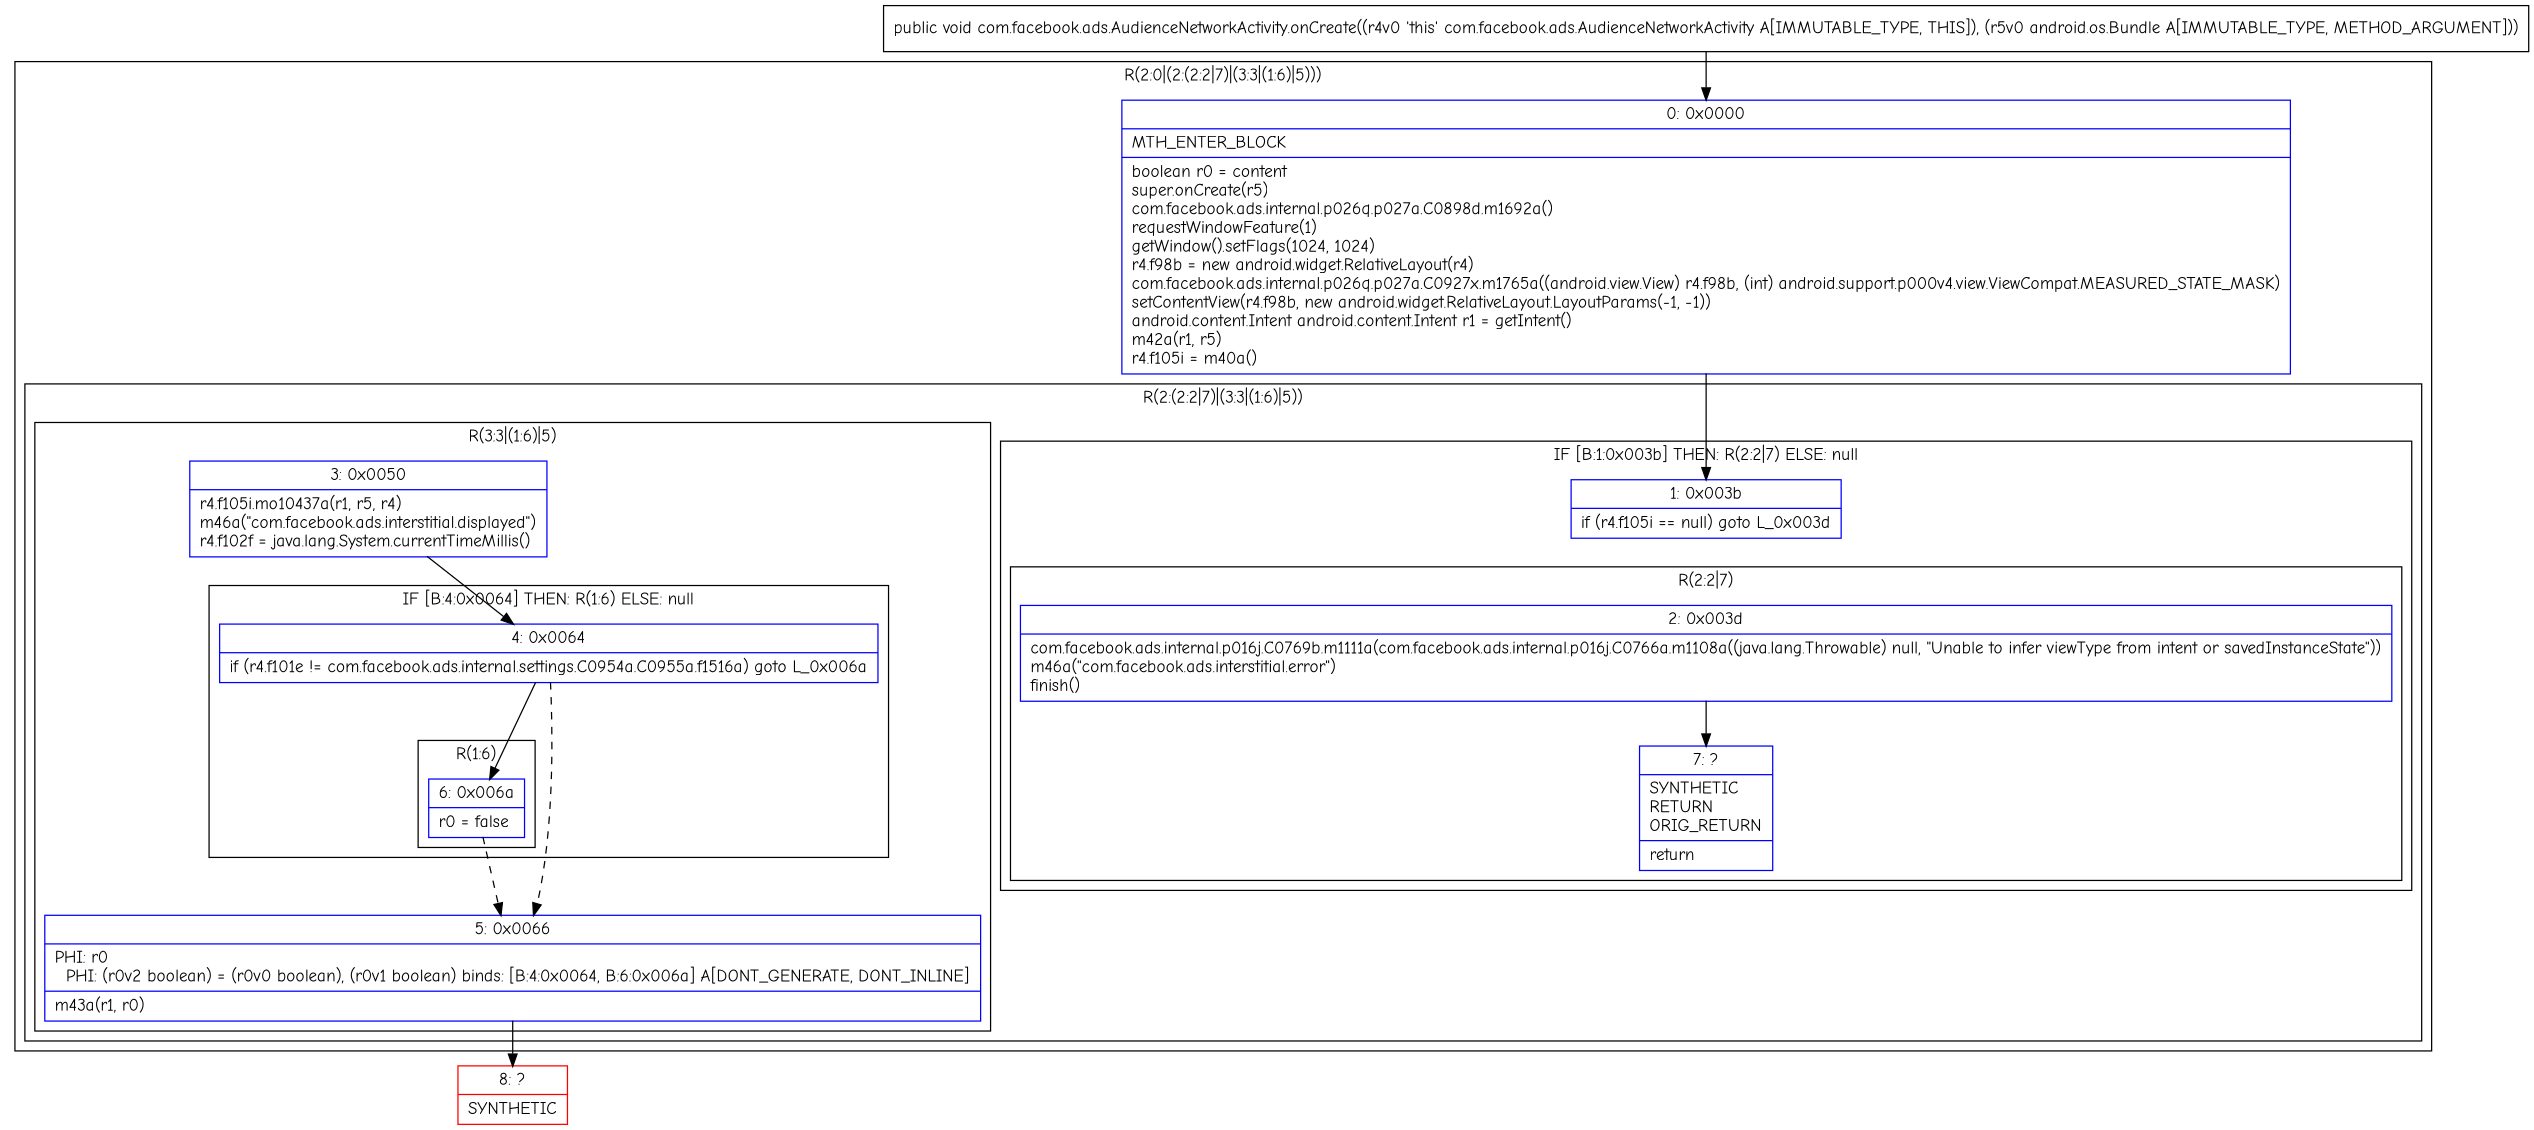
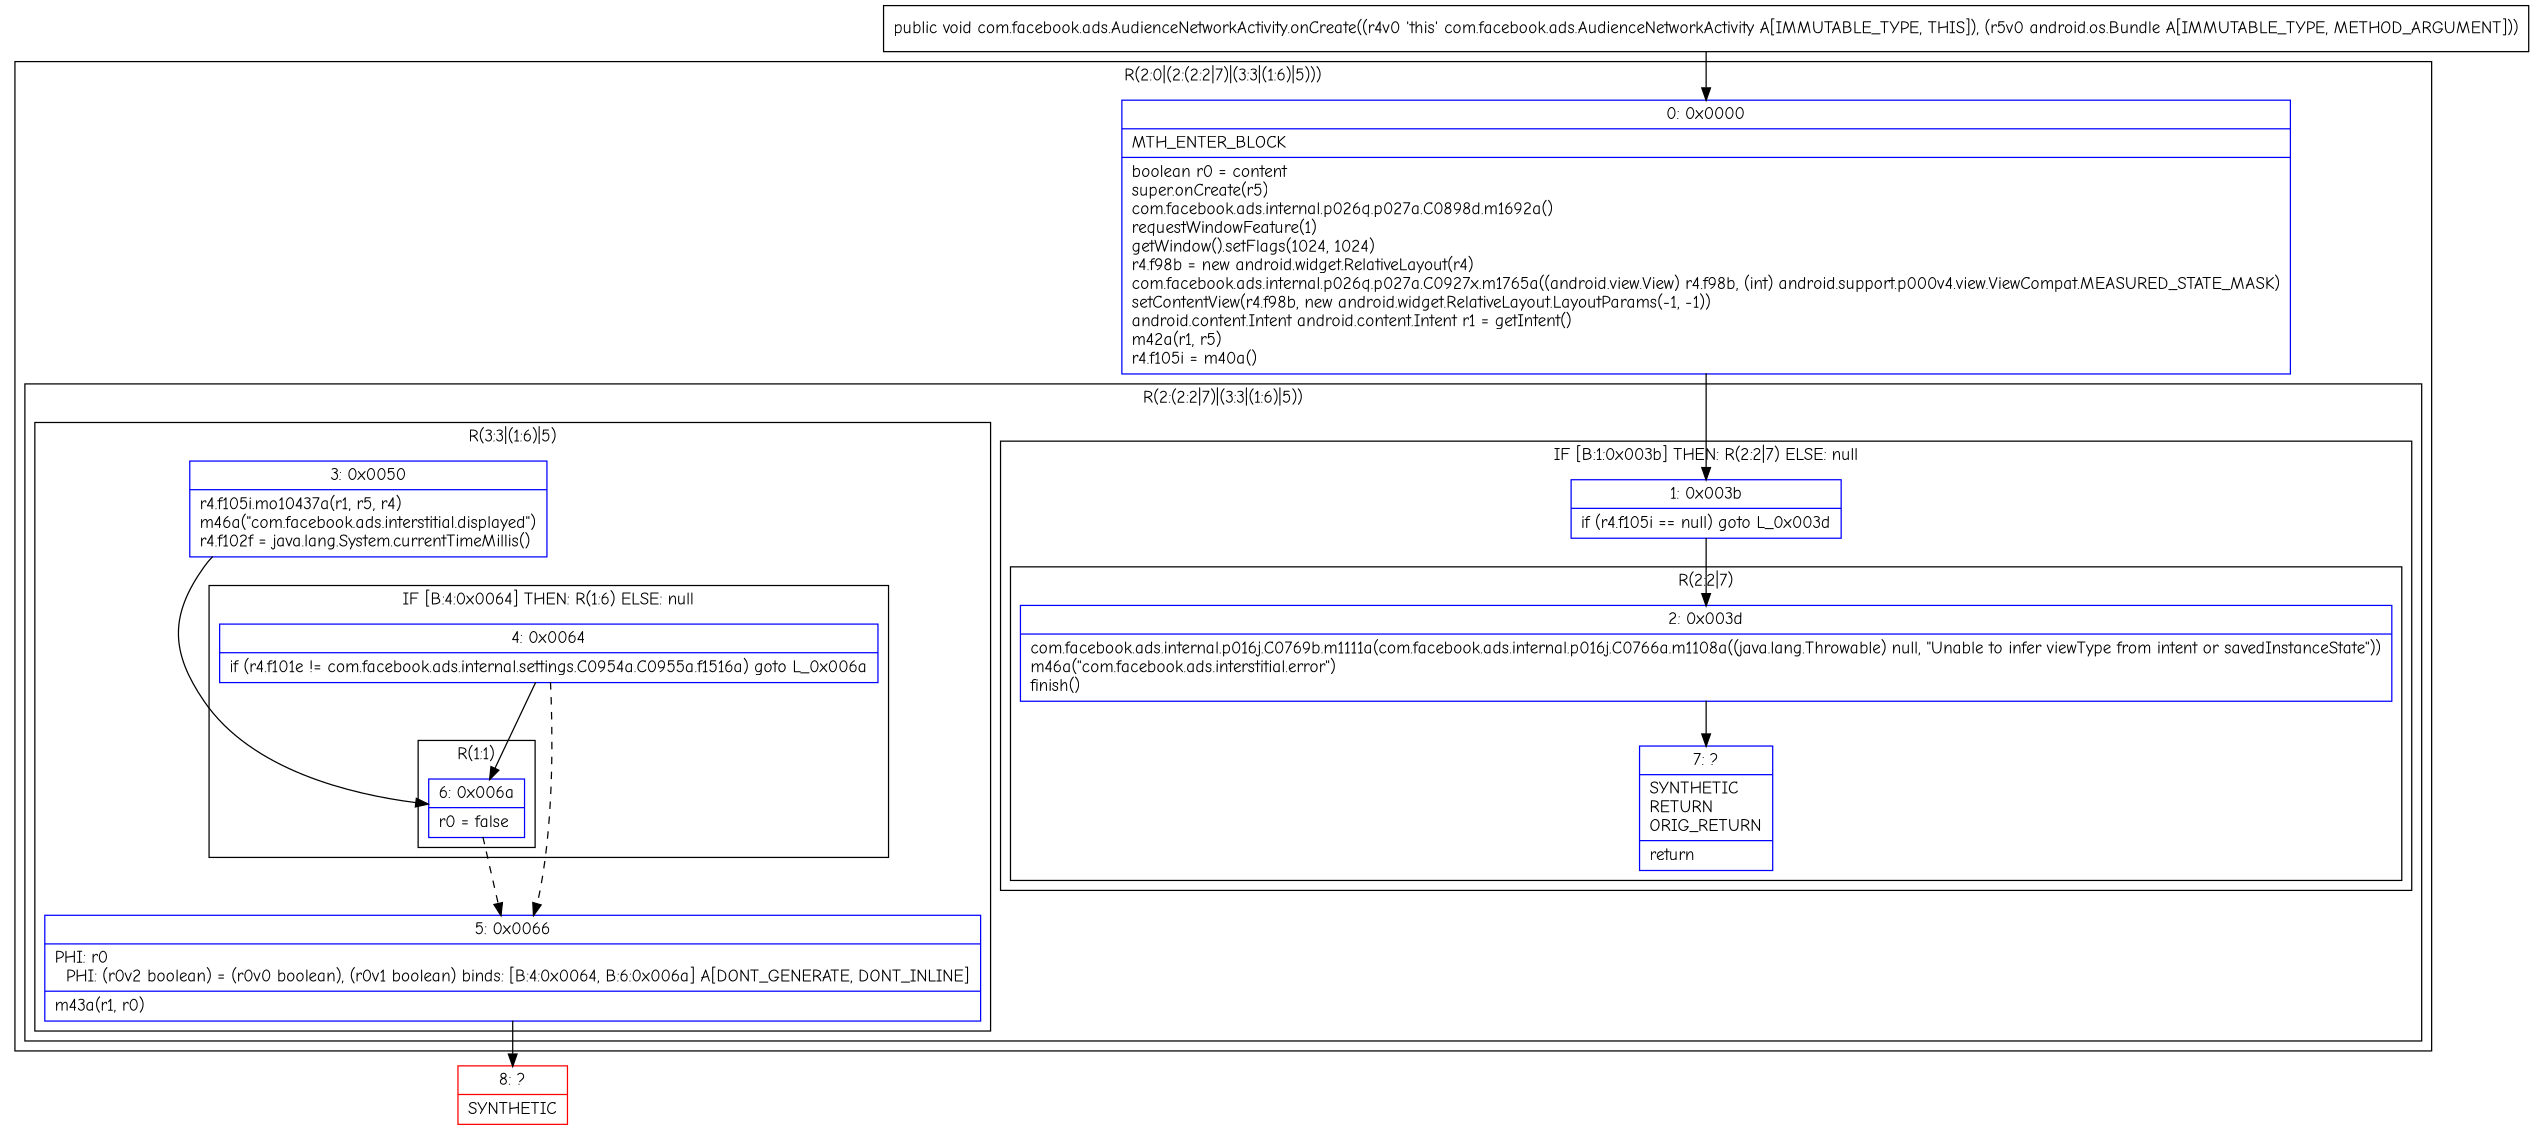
edge "1: 0x003b" -> "2: 0x003d": added
edge "3: 0x0050" -> "4: 0x0064": now "3: 0x0050" -> "6: 0x006a"
cluster "R(1:6)": label "R(1:6)" -> "R(1:1)"
